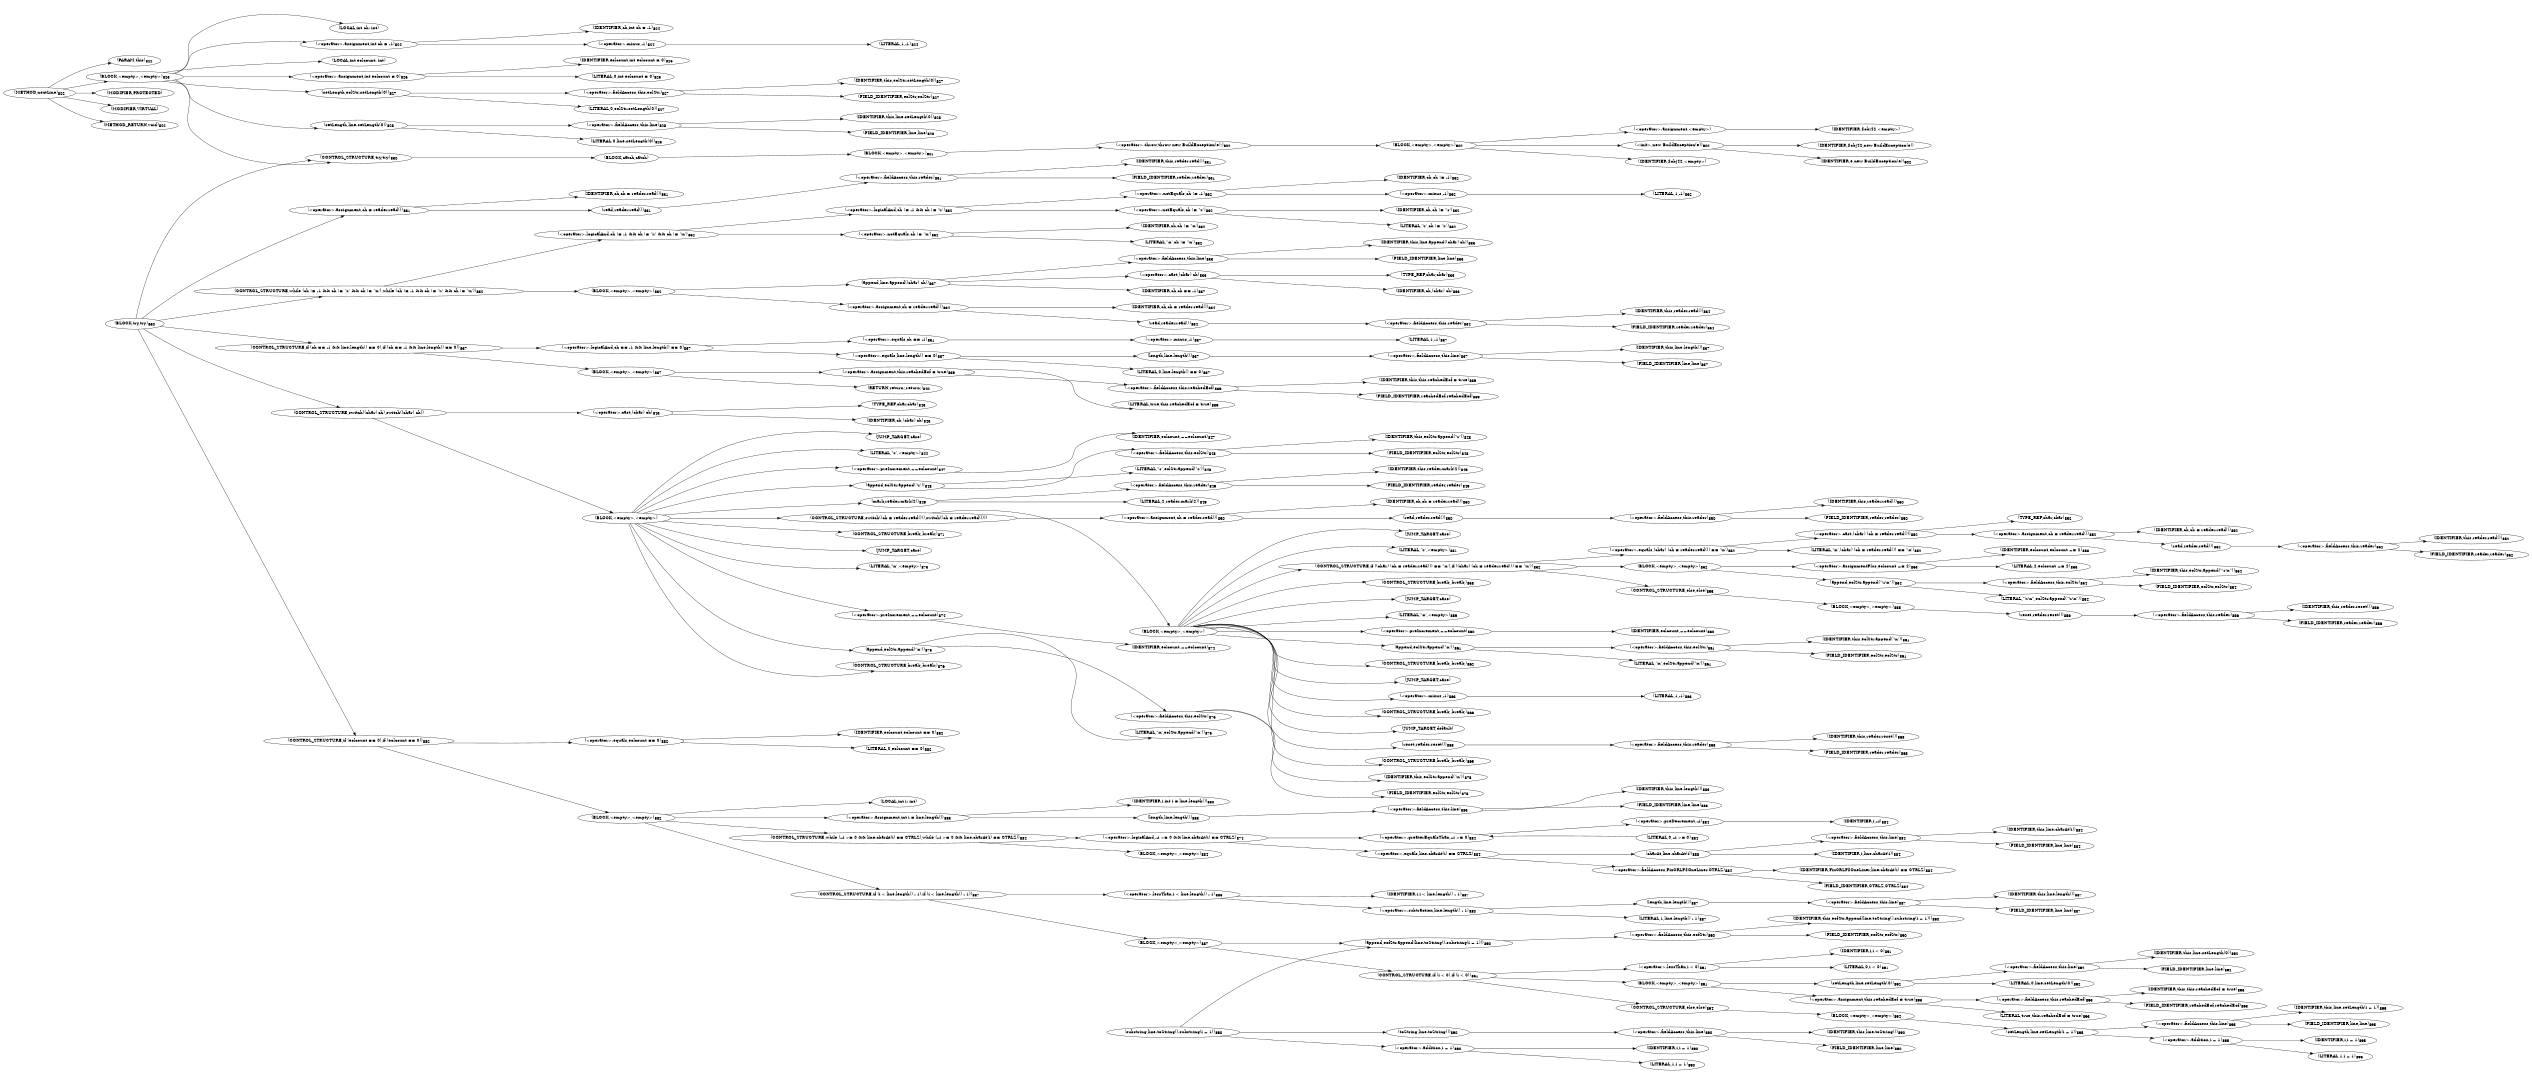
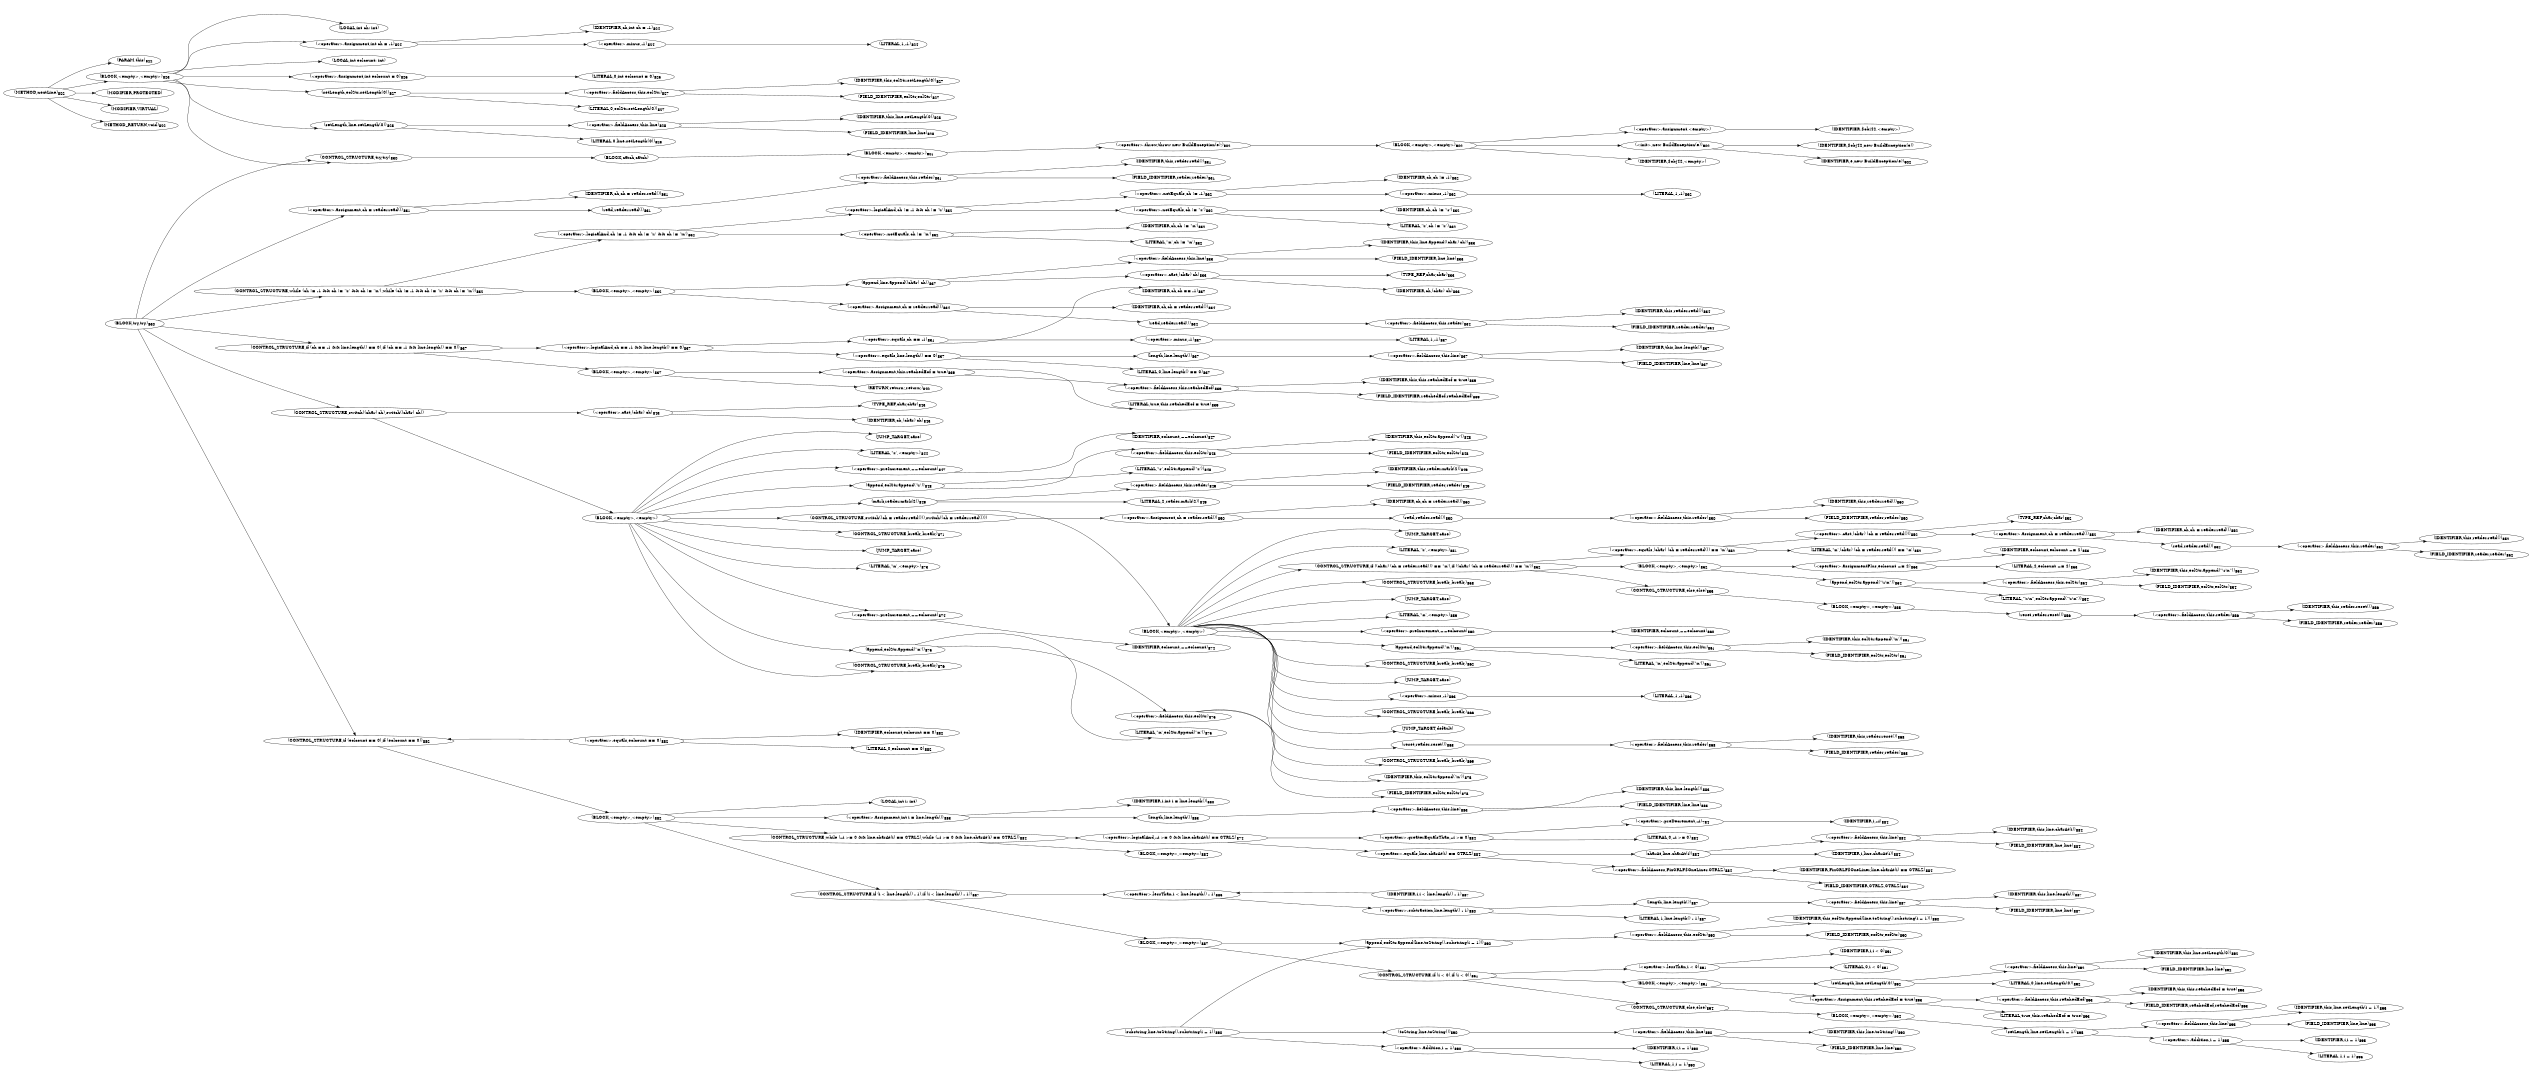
node "(IDENTIFIER,eolcount,int eolcount = 0)": removed
edge "(append,line.append((char) ch))" -> "(IDENTIFIER,ch,ch == -1)": now "(<operator>.equals,ch == -1)" -> "(IDENTIFIER,ch,ch == -1)"
edge "(CONTROL_STRUCTURE,if (eolcount == 0),if (eolcount == 0))" -> "(<operator>.equals,eolcount == 0)": reversed
node "(<operator>.preDecrement,--i)": text "884" -> "784"
edge "(LITERAL,0,--i >= 0)" -> "(<operator>.greaterEqualsThan,--i >= 0)": reversed
node "(charAt,line.charAt(i))": text "888" -> "884"
edge "(<operator>.lessThan,i < line.length() - 1)" -> "(IDENTIFIER,i,i < line.length() - 1)": reversed
